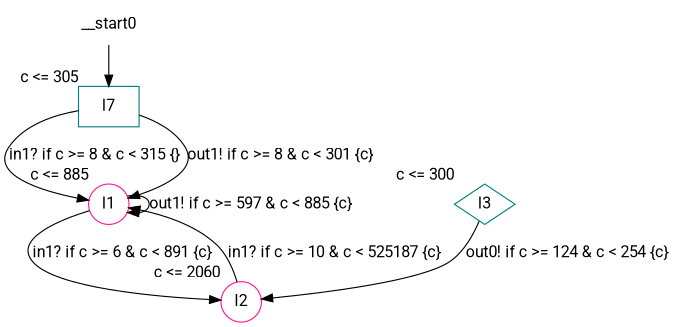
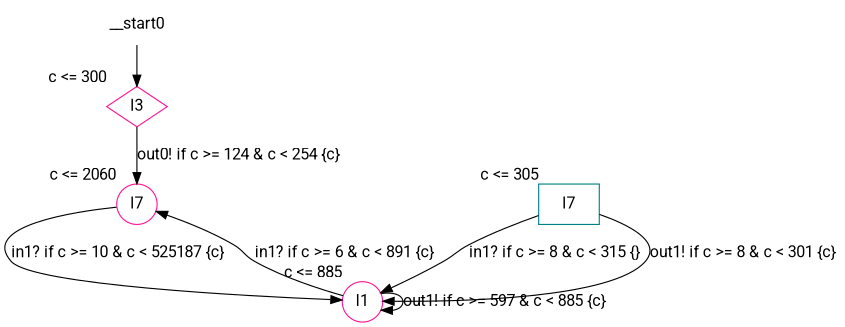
edge "__start0" -> "l7 c <= 305": now "__start0" -> "l3 c <= 300"
node "l3 c <= 300": color teal -> deeppink
node "l2 c <= 2060": label "l2 c <= 2060" -> "l7 c <= 2060"
